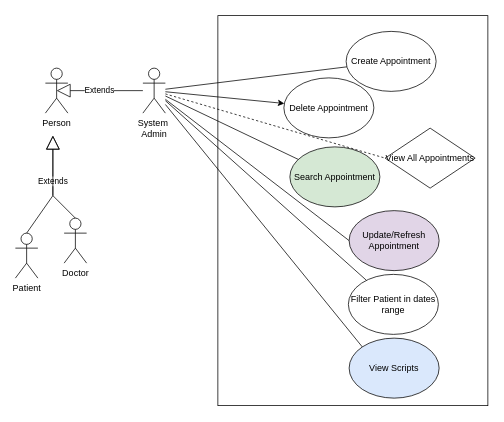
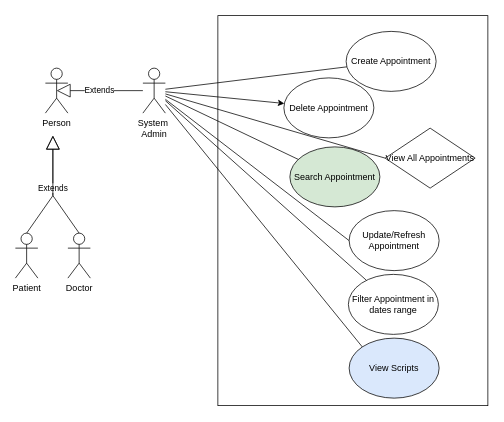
edge "System Admin" -- "View All Appointments": style dashed -> solid
node "Doctor": moved (75, 240) -> (79, 255)
node "Update/Refresh Appointment": fillcolor #e1d5e7 -> #ffffff
node "Filter Patient in dates range": label "Filter Patient in dates range" -> "Filter Appointment in dates range"
